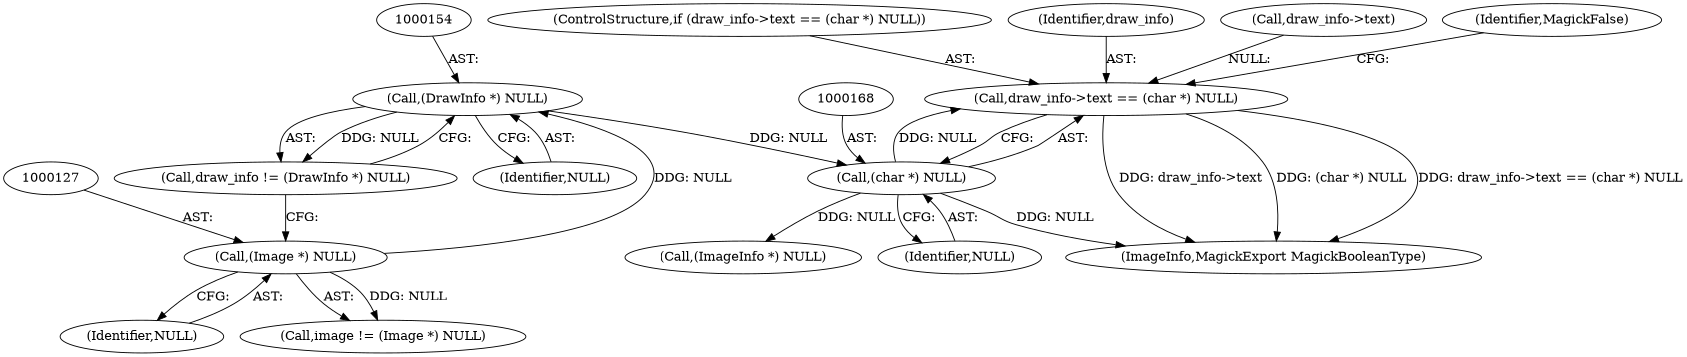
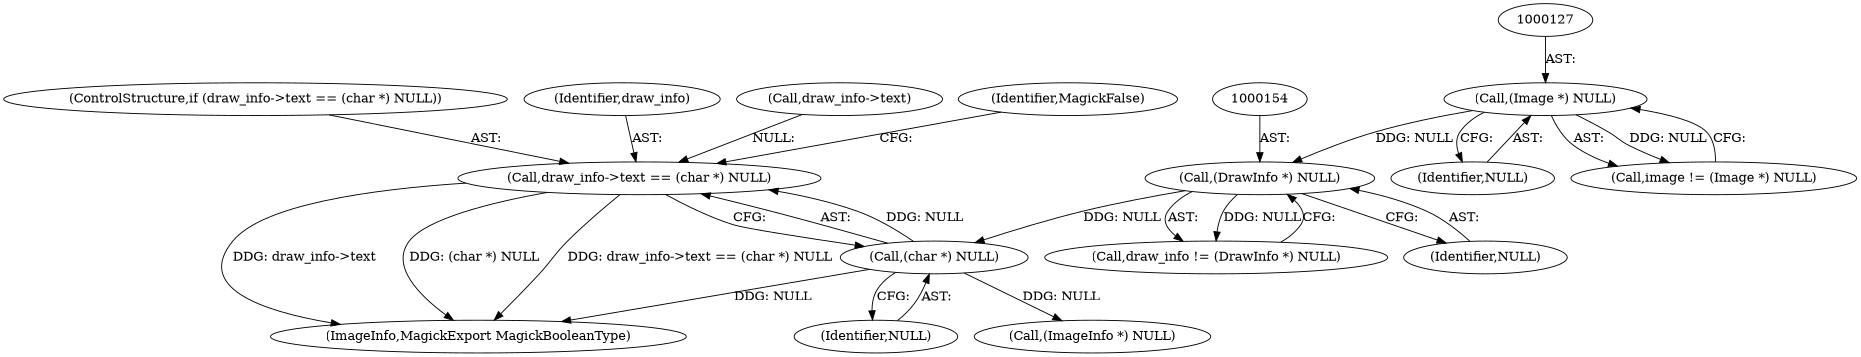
node "1000168": removed
edge "(Call,draw_info != (DrawInfo *) NULL)" -> "(Call,(Image *) NULL)": now "(Call,image != (Image *) NULL)" -> "(Call,(Image *) NULL)"
